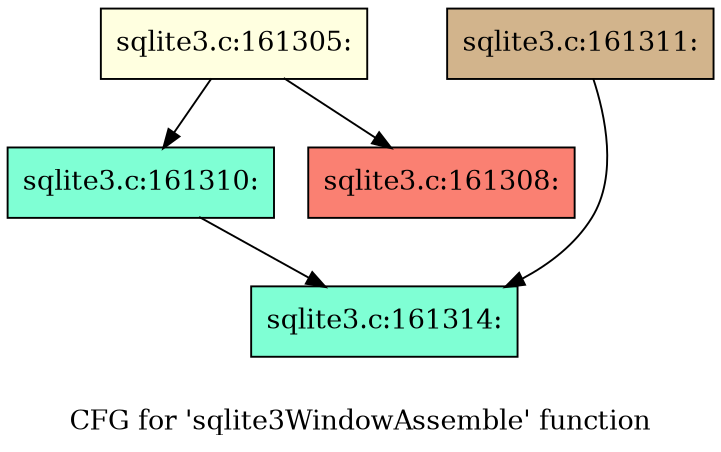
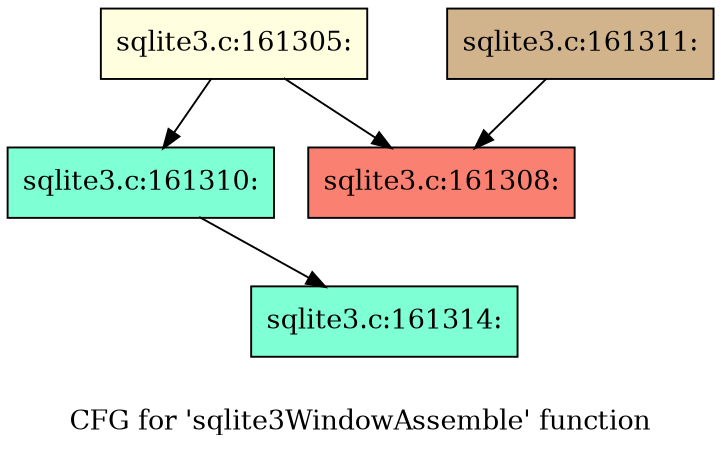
edge "sqlite3.c:161311:" -> "sqlite3.c:161314:": now "sqlite3.c:161311:" -> "sqlite3.c:161308:"
